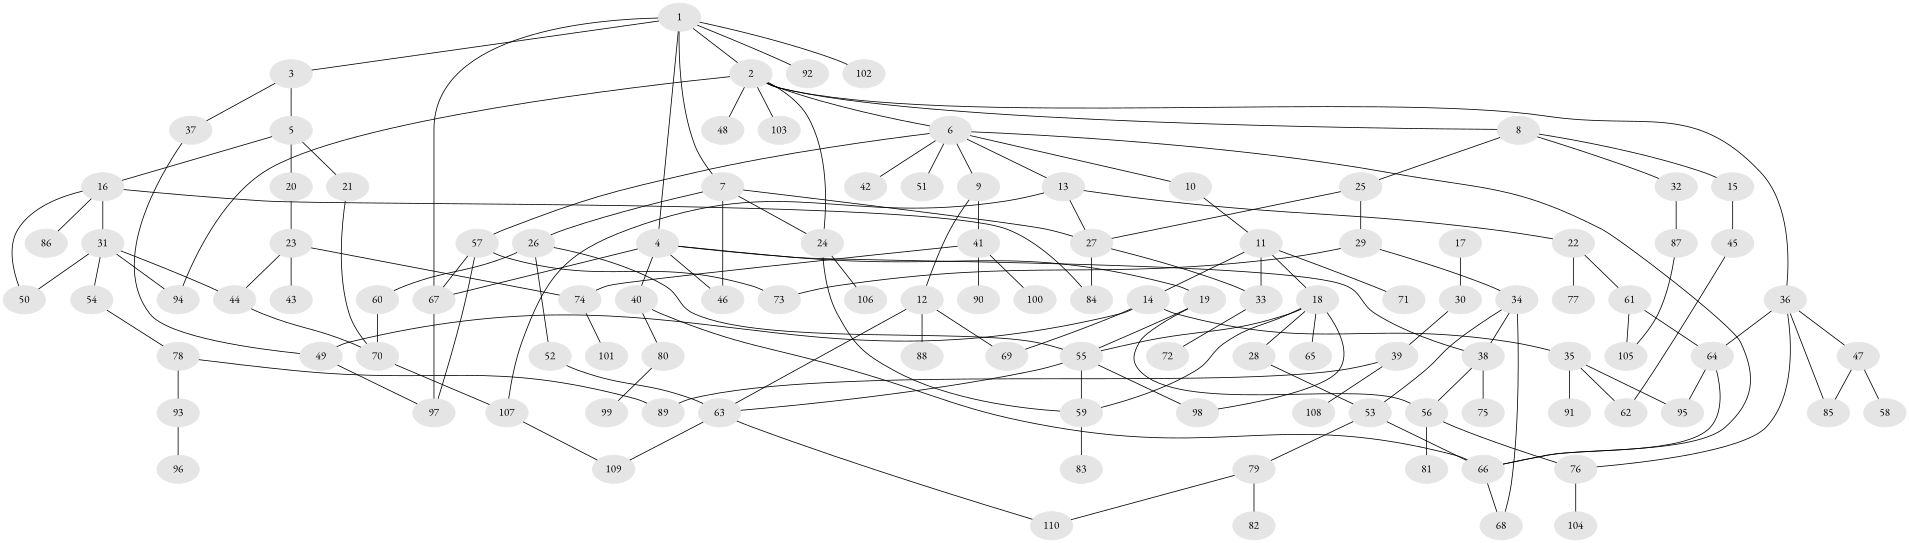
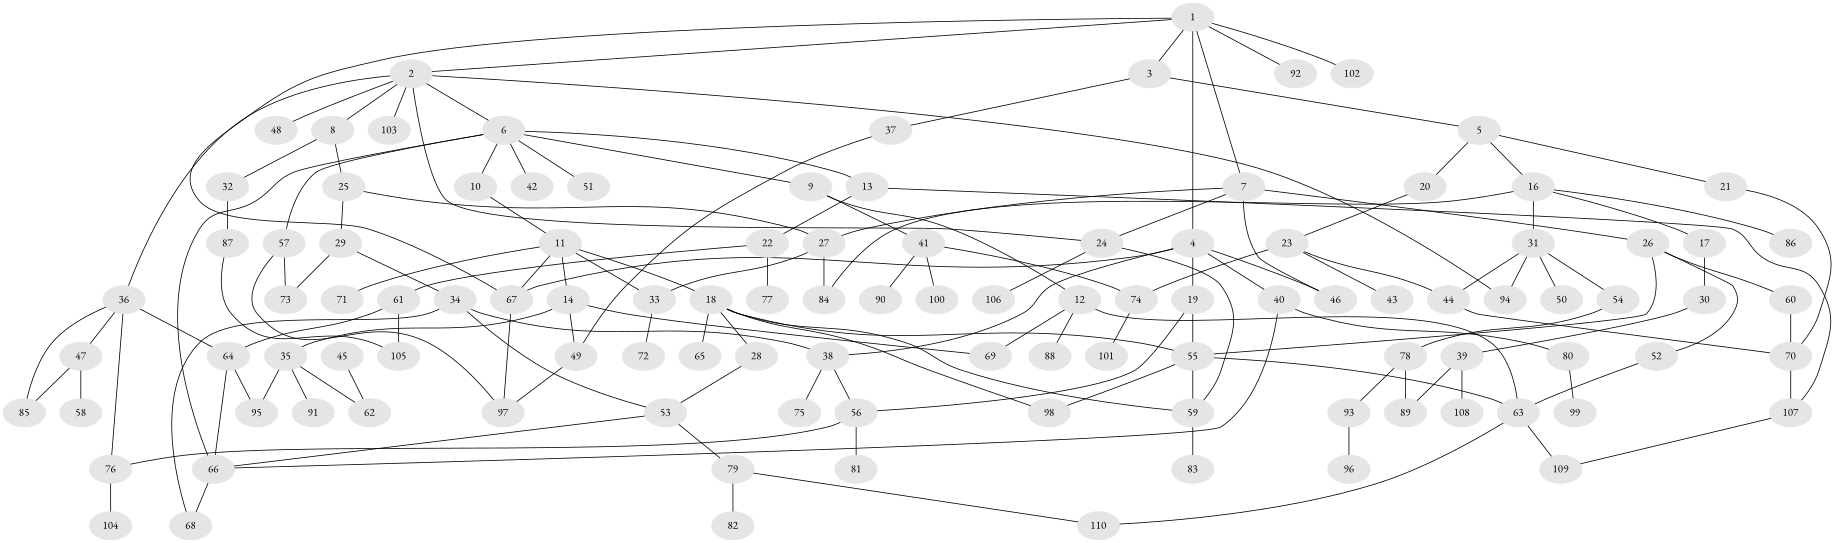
node "15": removed
edge "13" -- "27": removed
edge "16" -- "50": now "16" -- "17"
edge "57" -- "67": now "11" -- "67"
